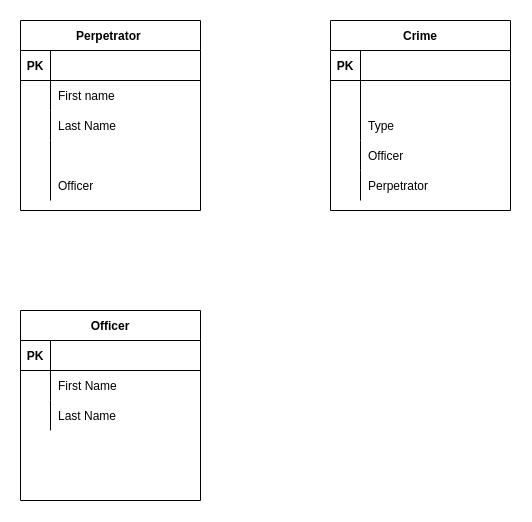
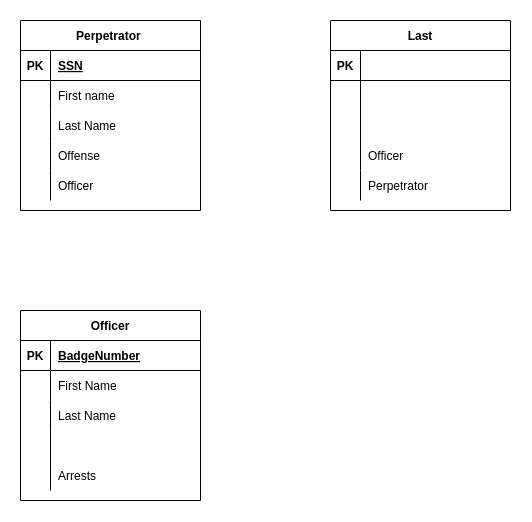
node "Crime": label "Crime" -> "Last"
node "SSN": added
node "Type": removed
node "Offense": added
node "BadgeNumber": added
node "Arrests": added
